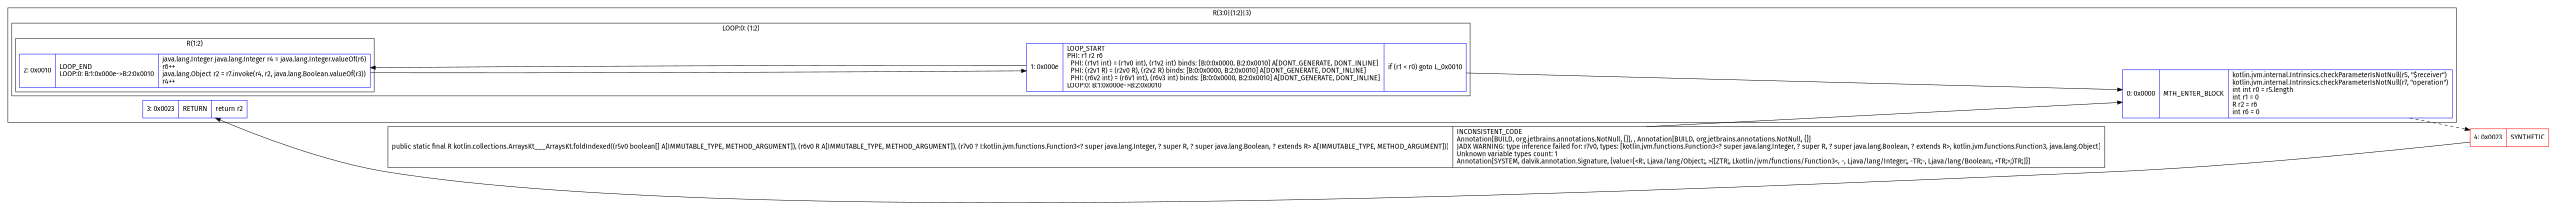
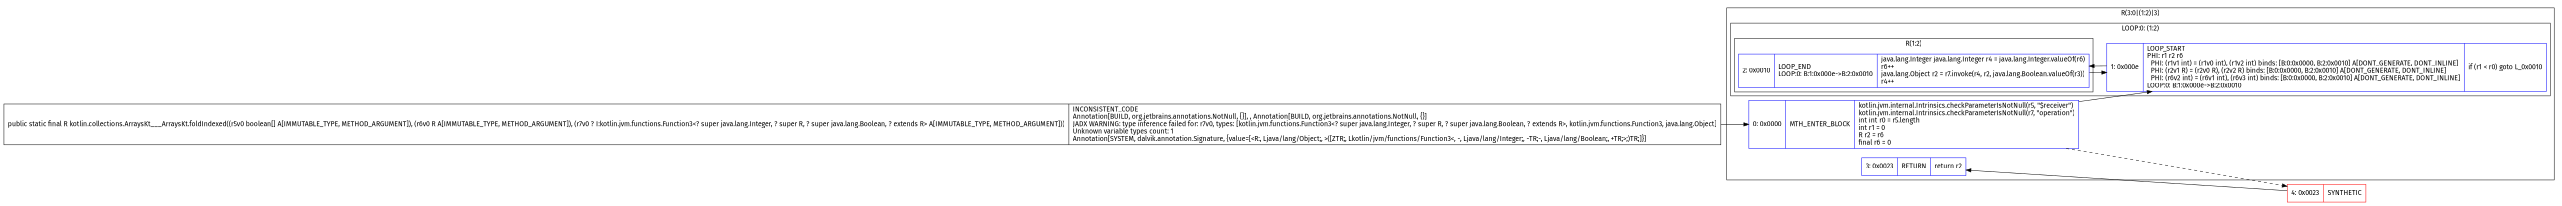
edge "1: 0x000e" -> "0: 0x0000": reversed
node "0: 0x0000": text "int r6 = 0" -> "final r6 = 0"
